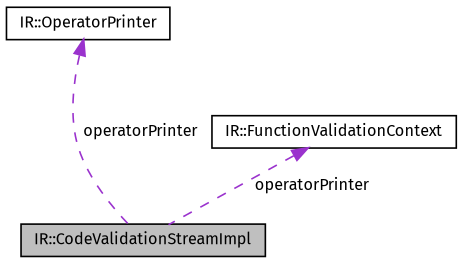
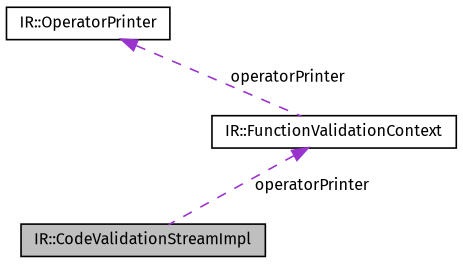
edge "IR::CodeValidationStreamImpl" -> "IR::OperatorPrinter": now "IR::FunctionValidationContext" -> "IR::OperatorPrinter"
